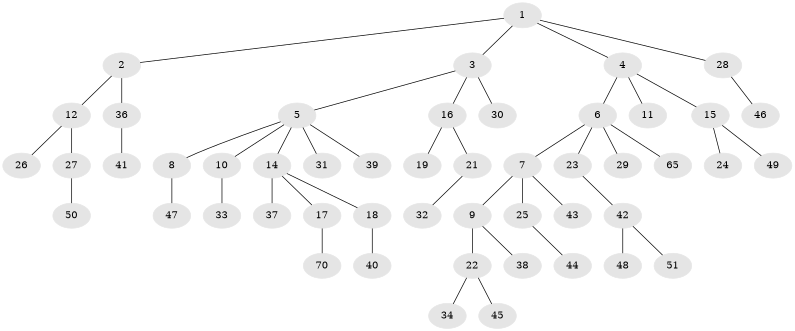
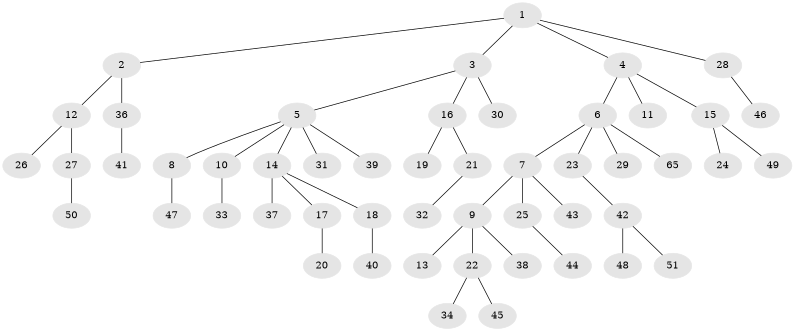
node "70": label "70" -> "20"
node "13": added
